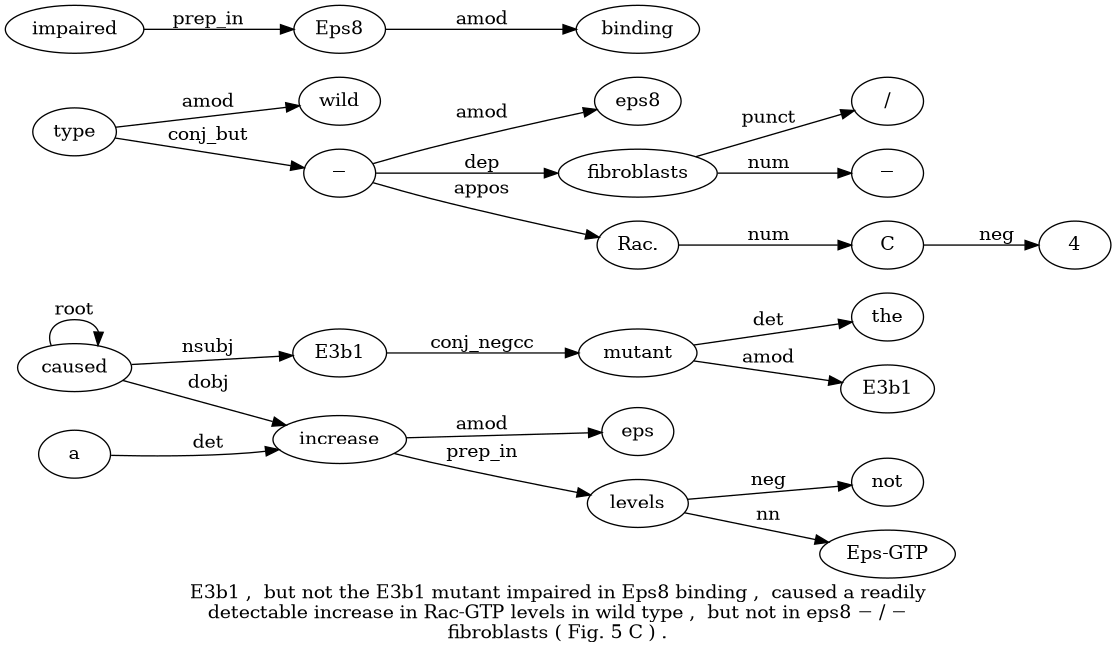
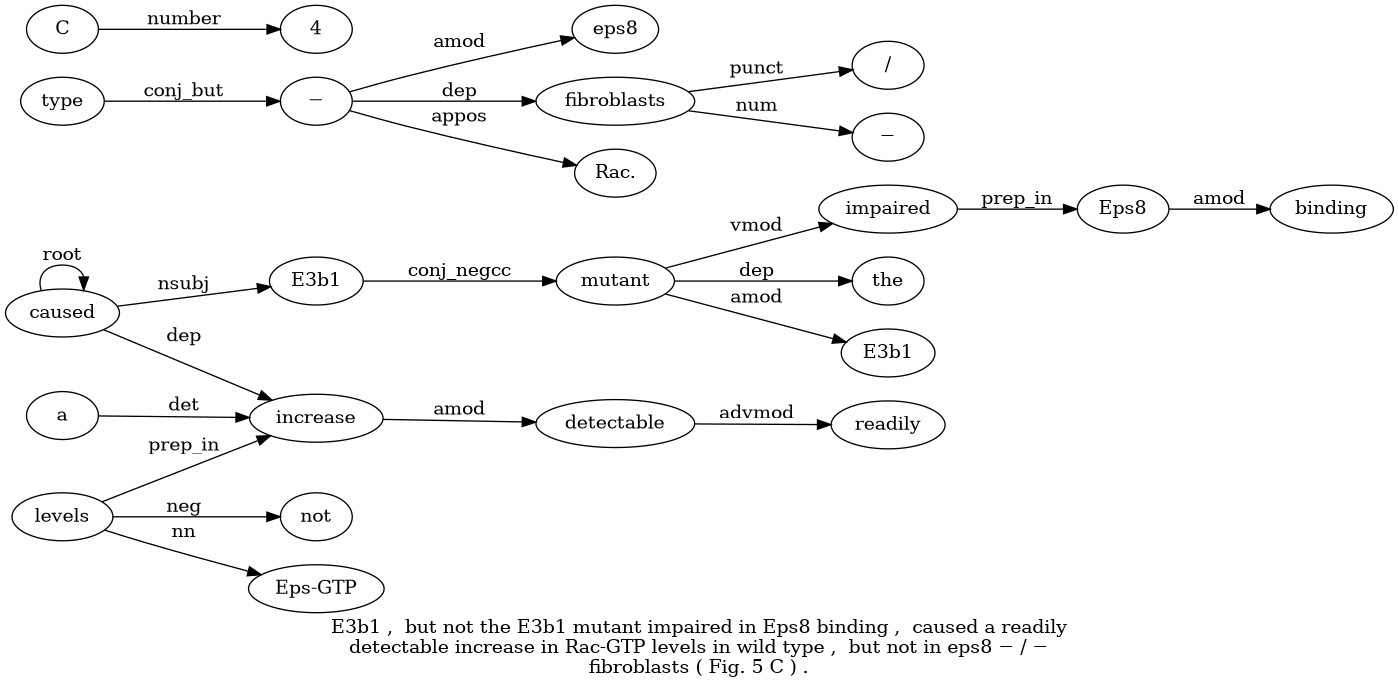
node "wild": removed
edge "C" -> "4": label "neg" -> "number"
edge "Rac." -> "C": removed, label "num"
edge "mutant" -> "impaired": added, label "vmod"
edge "mutant" -> "the": label "det" -> "dep"
edge "caused" -> "increase": label "dobj" -> "dep"
node "readily": added
node "eps": label "eps" -> "detectable"
edge "increase" -> "levels": reversed
